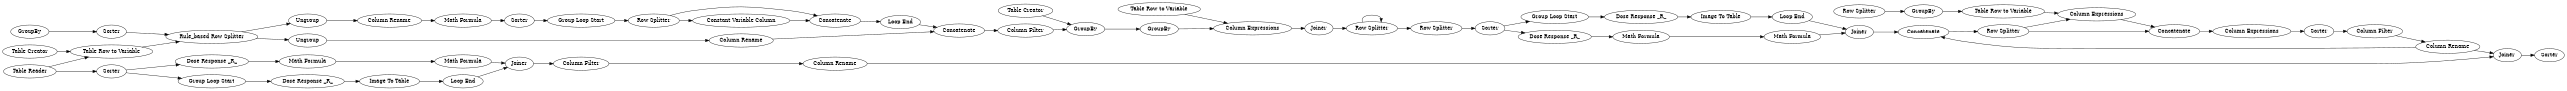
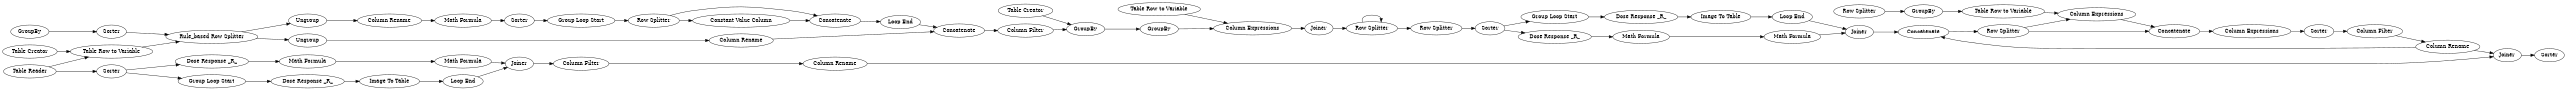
node "Constant Variable Column": label "Constant Variable Column" -> "Constant Value Column"
